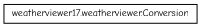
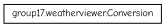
node "weatherviewer17.weatherviewer.Conversion": label "weatherviewer17.weatherviewer.Conversion" -> "group17.weatherviewer.Conversion"
